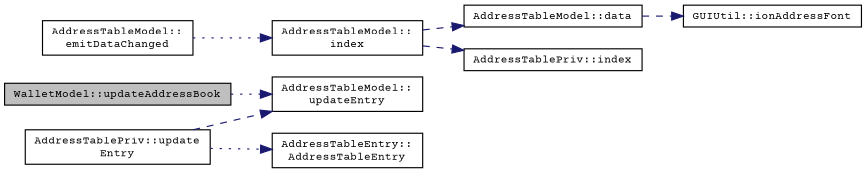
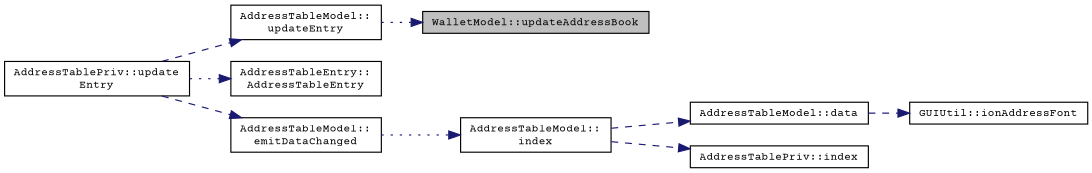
edge "WalletModel::updateAddressBook" -> "AddressTableModel:: updateEntry": reversed
edge "AddressTablePriv::update Entry" -> "AddressTableModel:: emitDataChanged": added
